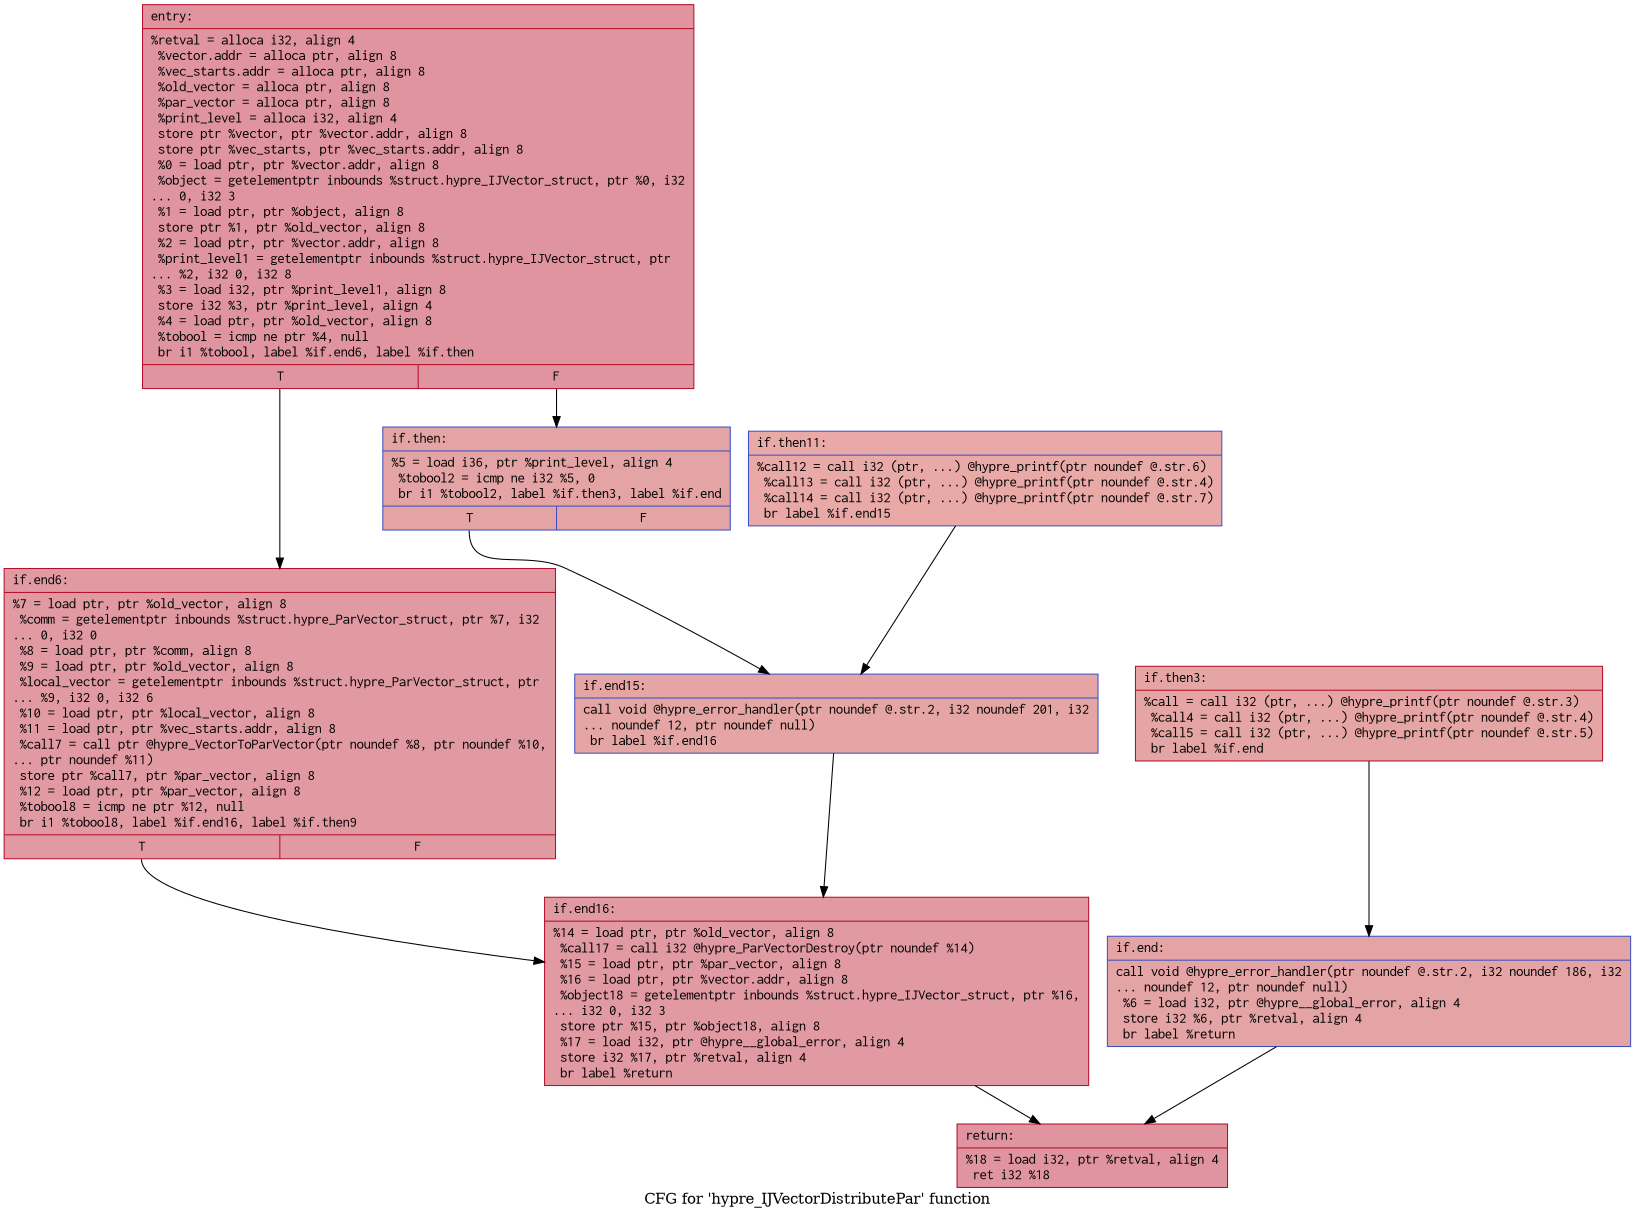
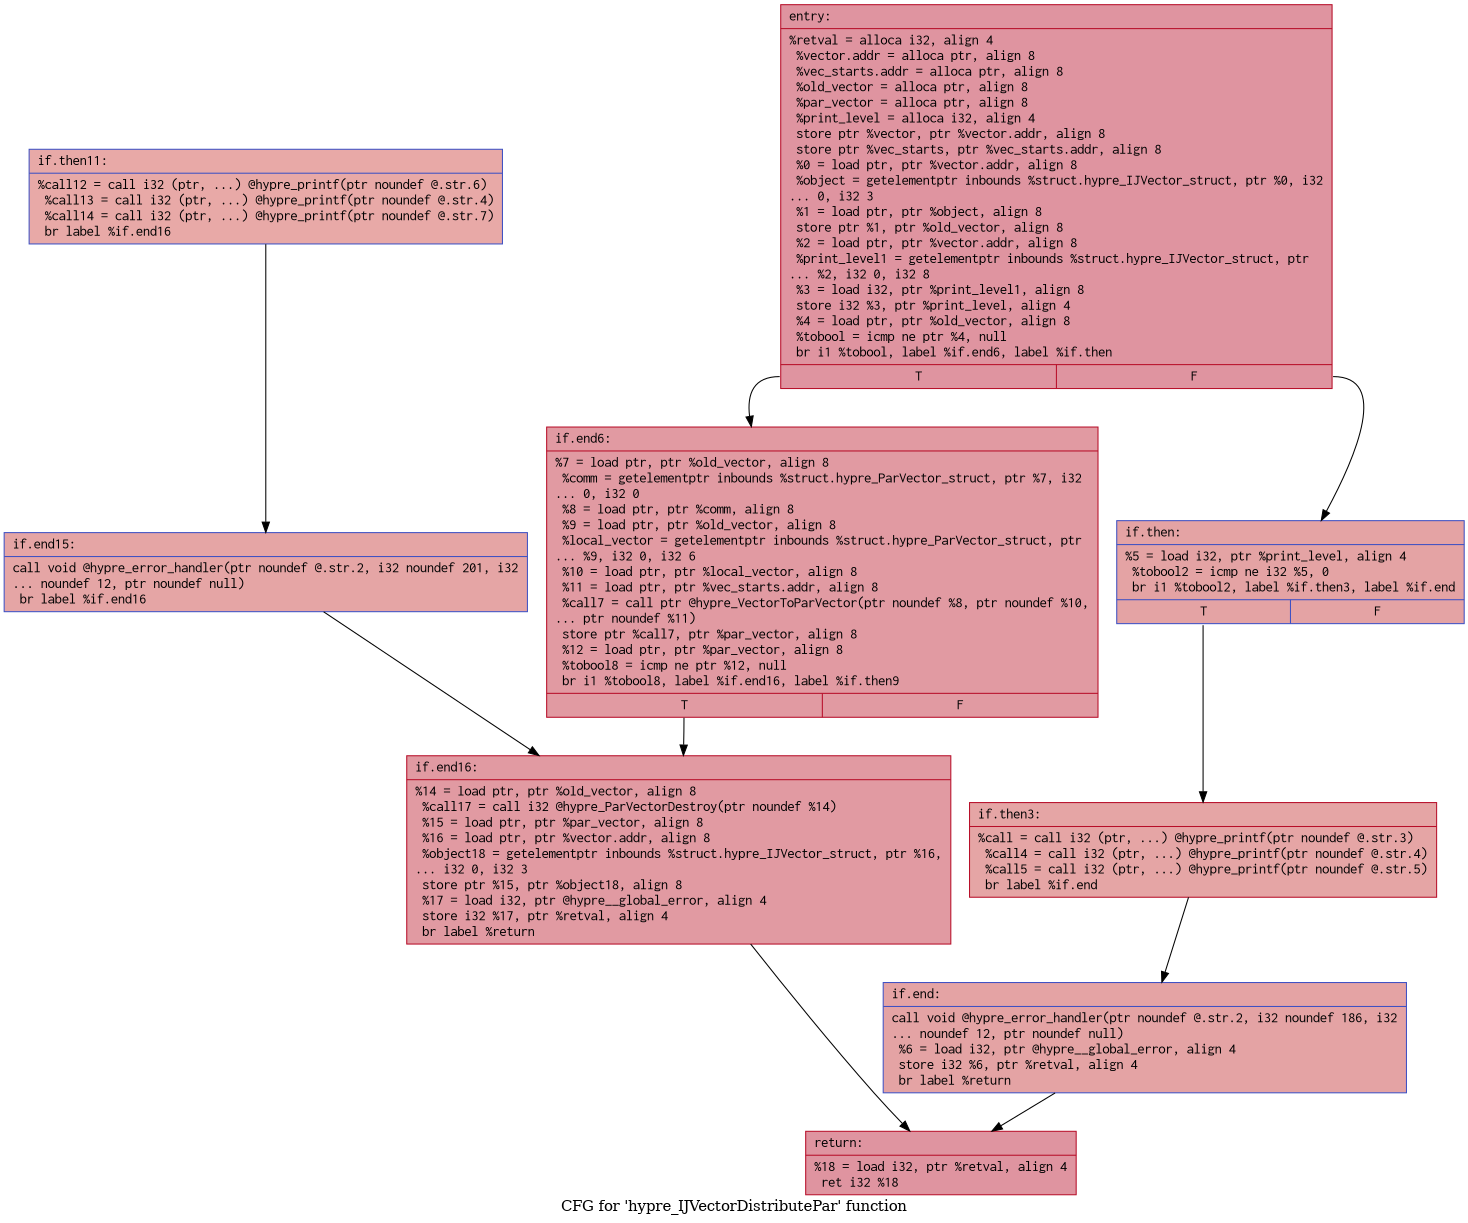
node "if.then:": text "%5 = load i36, ptr %print_level, align 4" -> "%5 = load i32, ptr %print_level, align 4"
node "if.then11:": text "br label %if.end15" -> "br label %if.end16"
edge "if.then:" -> "if.end15:": now "if.then:" -> "if.then3:"
